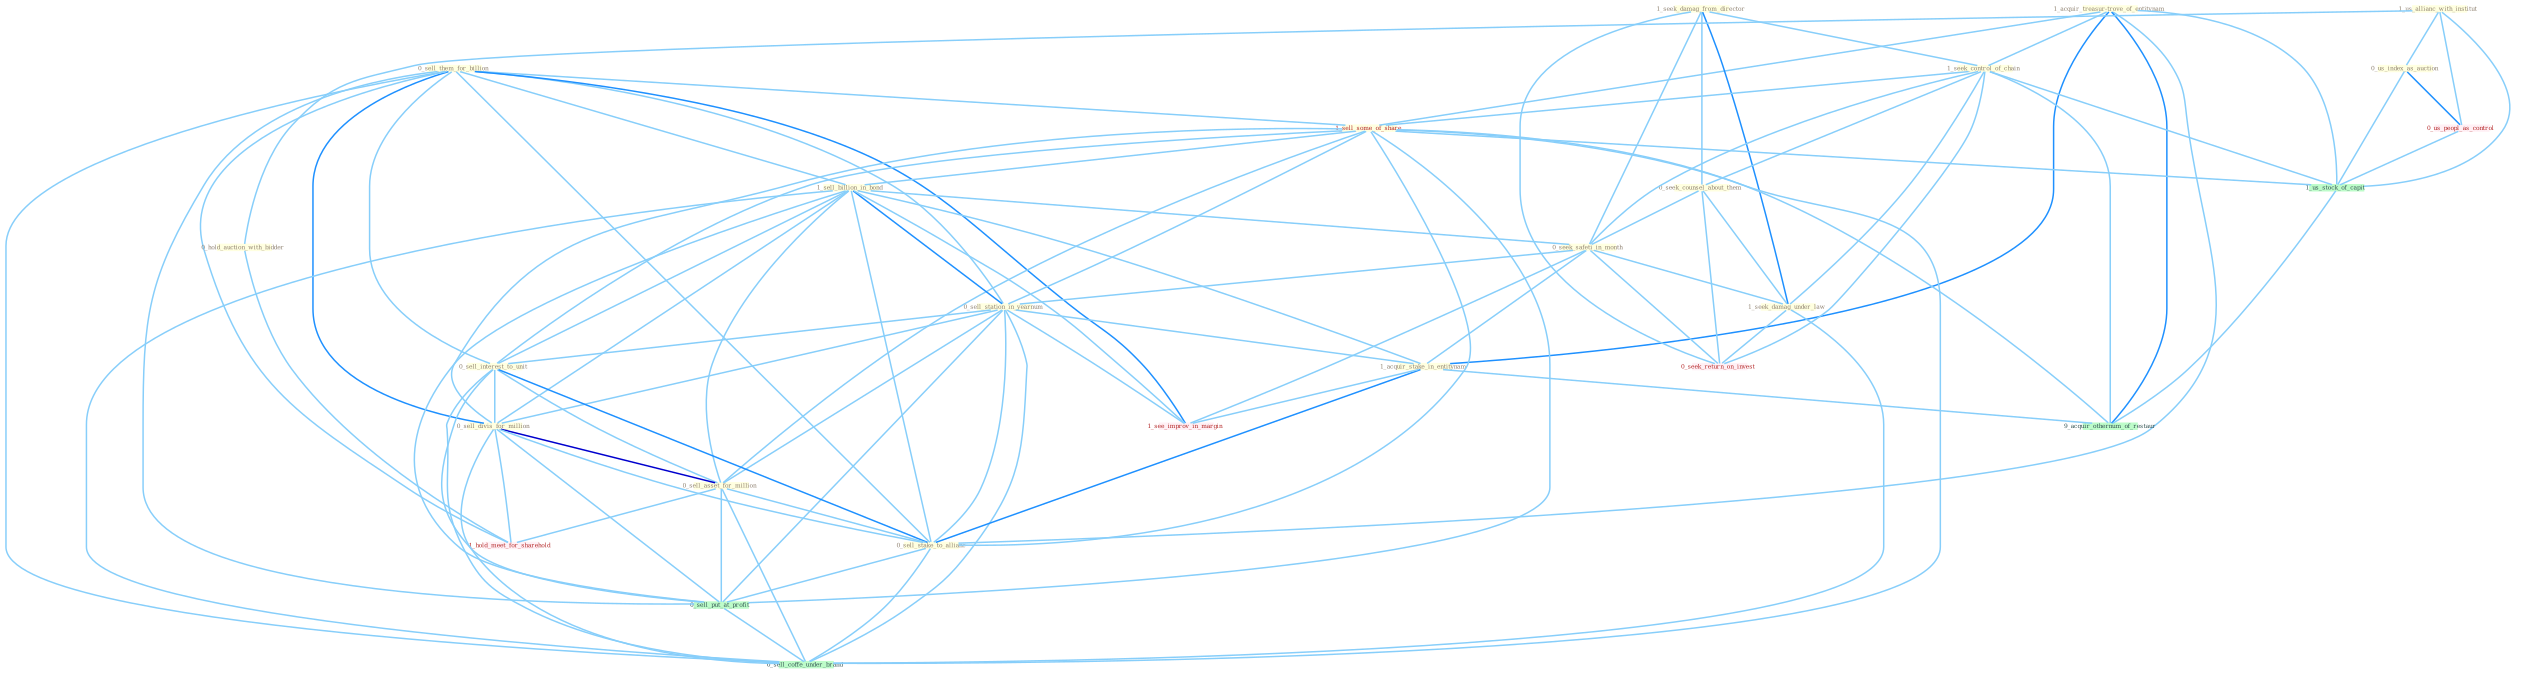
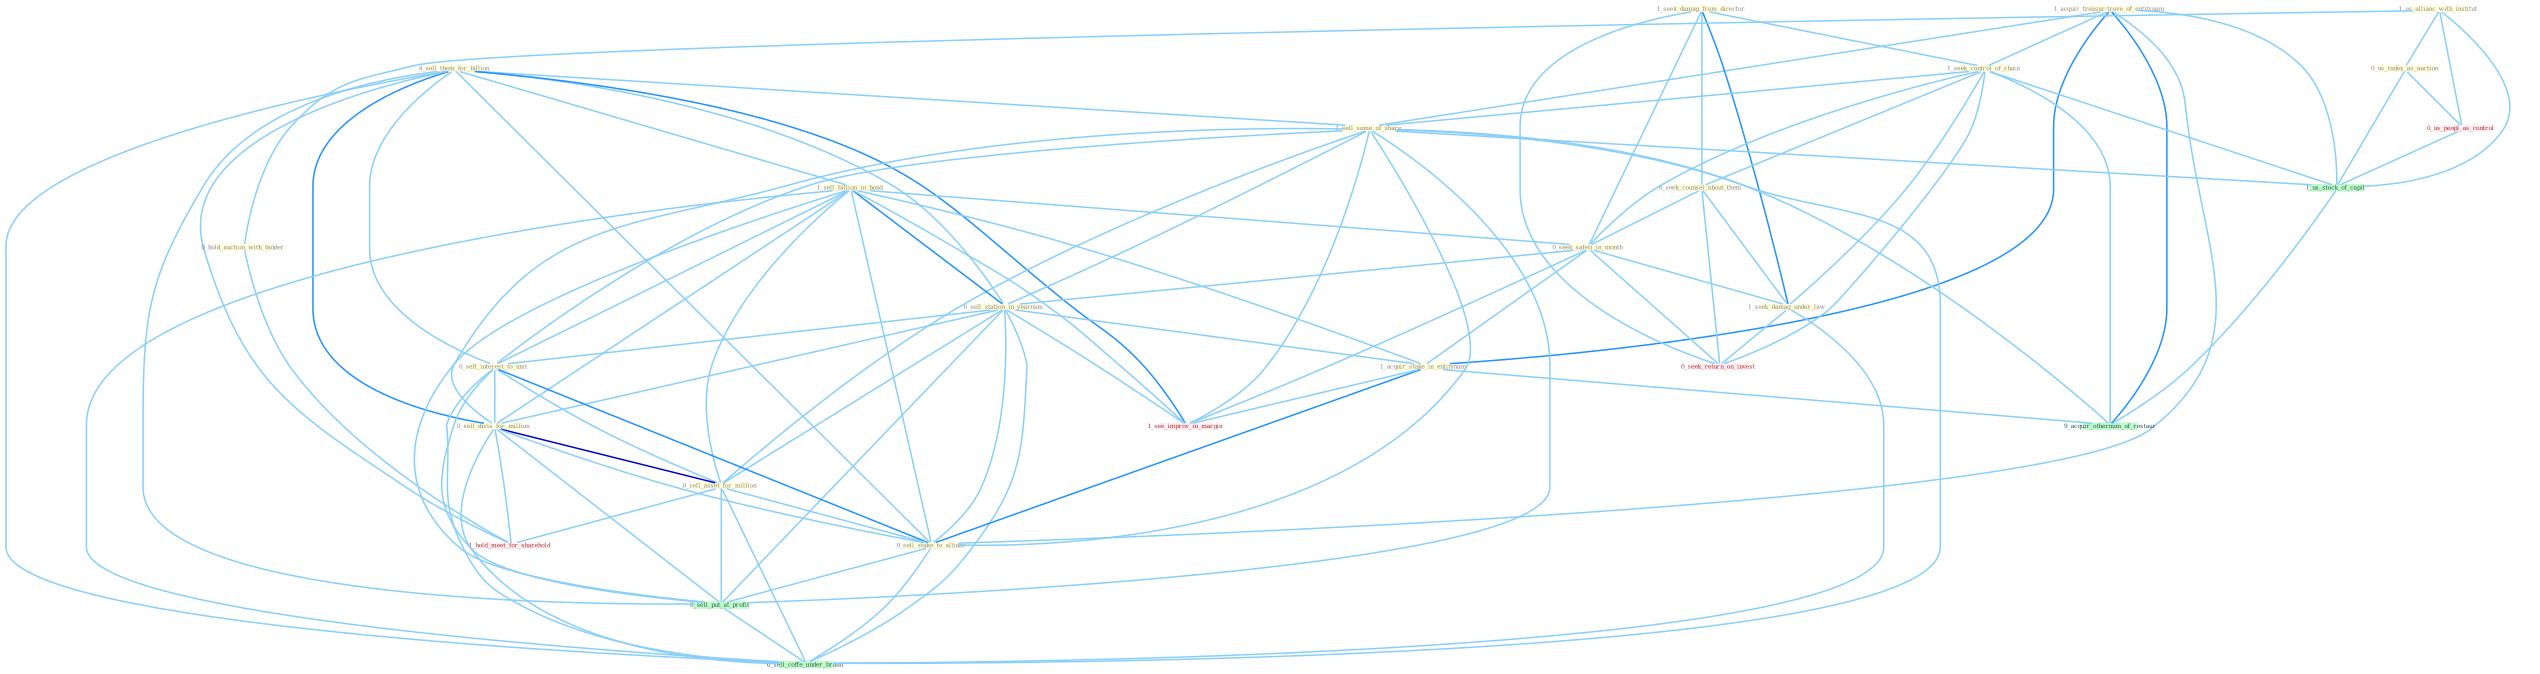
node "0_sell_them_for_billion": label "0_sell_them_for_billion" -> "4_sell_them_for_billion"
edge "0_us_index_as_auction" -- "0_us_peopl_as_control": color #1e90ff -> #87cefa
node "1_sell_some_of_share": fontcolor #b22222 -> #8b7d6b
edge "1_sell_some_of_share" -- "1_sell_billion_in_bond": now "1_sell_some_of_share" -- "1_see_improv_in_margin"
